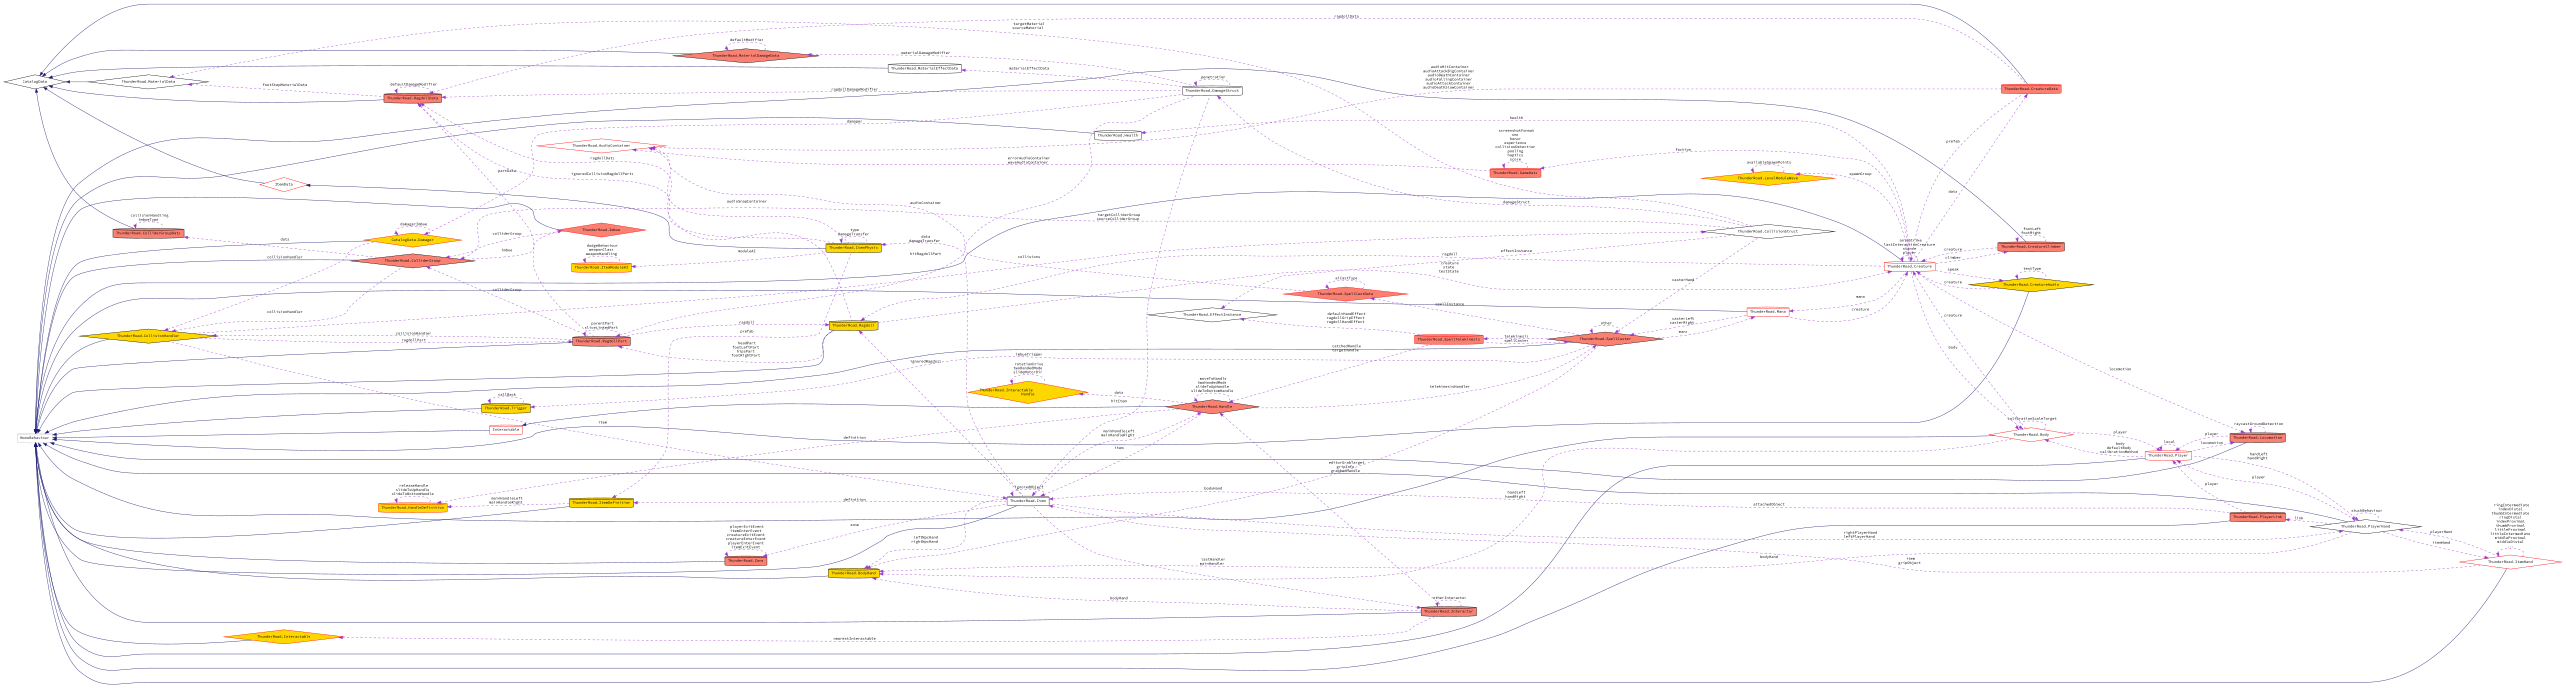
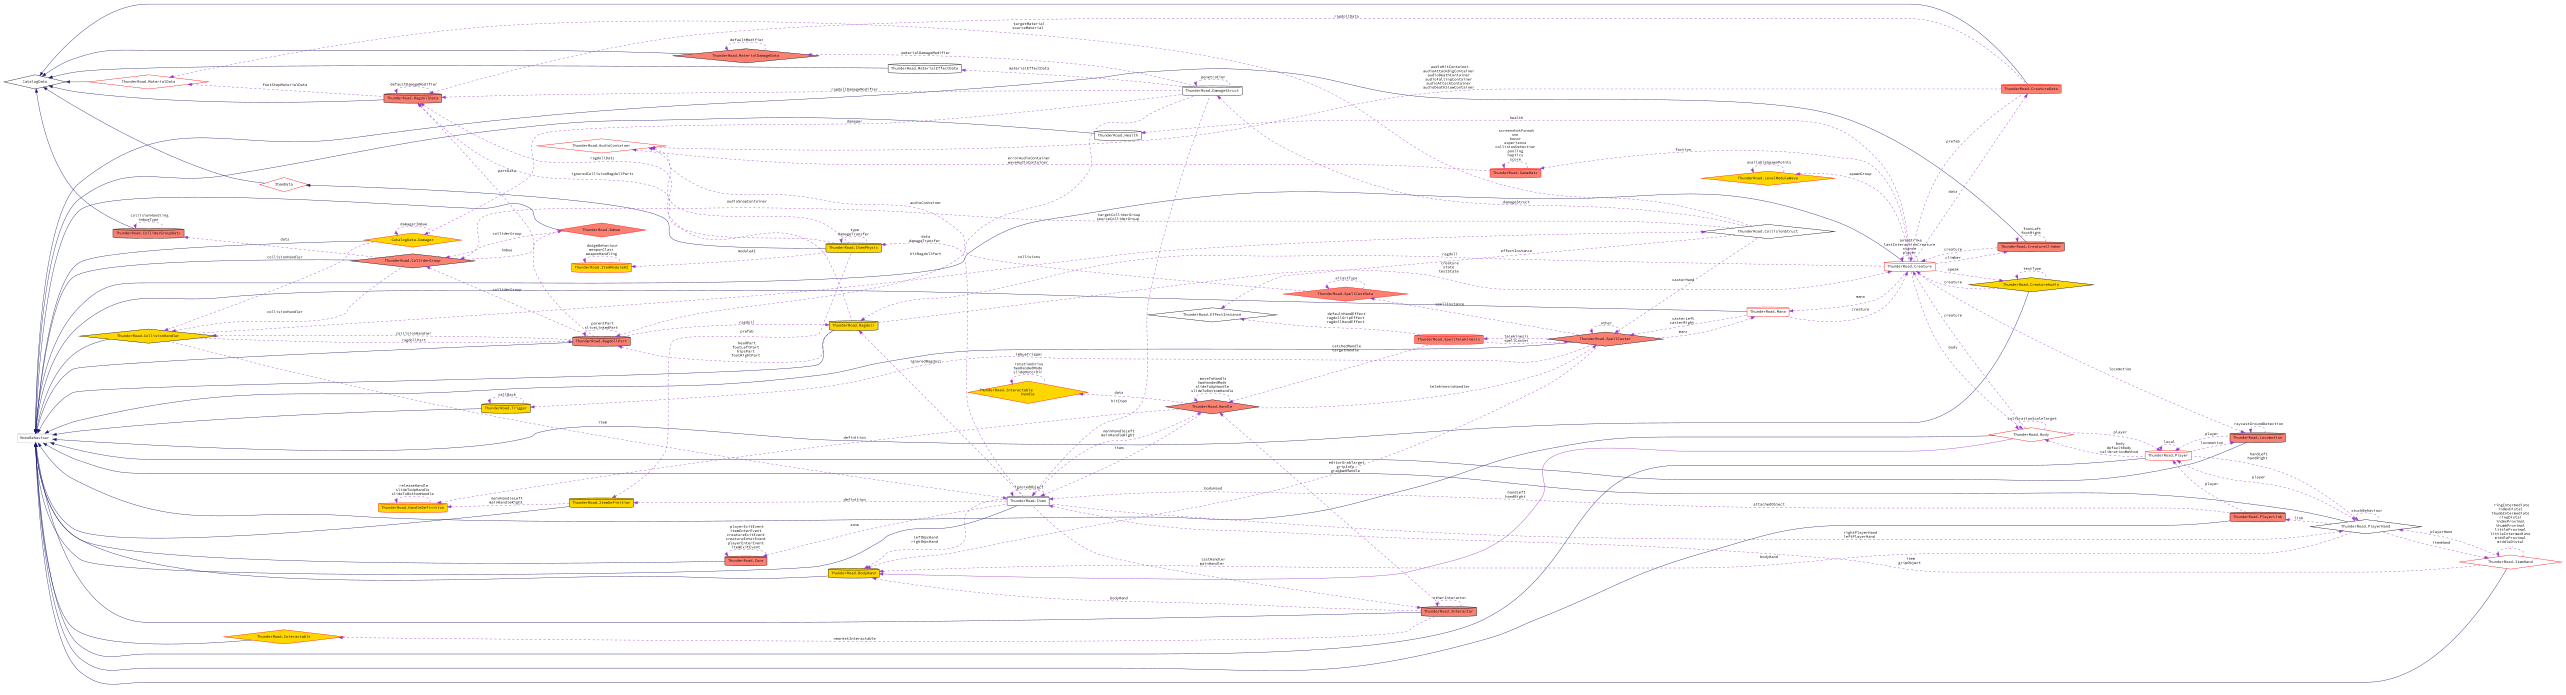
node "ThunderRoad.MaterialData": color black -> red
node "Interactable": removed
edge "ThunderRoad.Body" -> "ThunderRoad.BodyHand": style dashed -> solid
